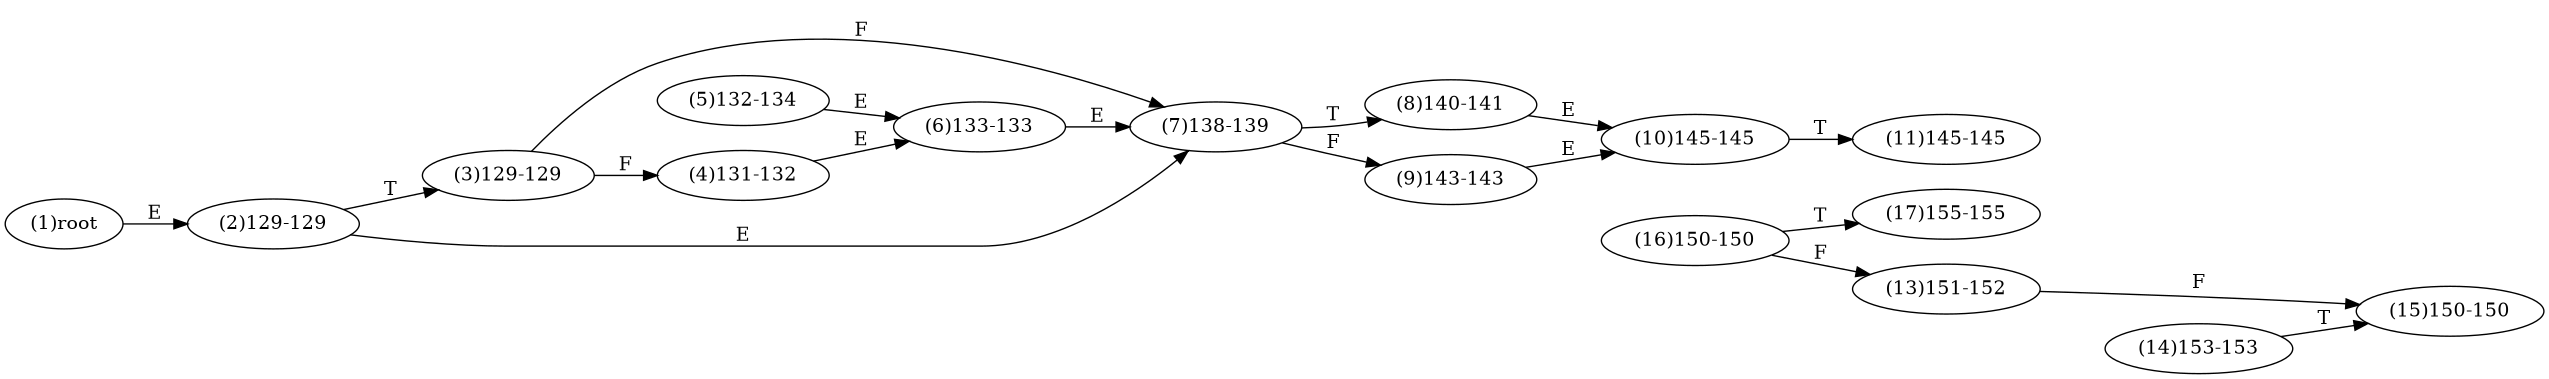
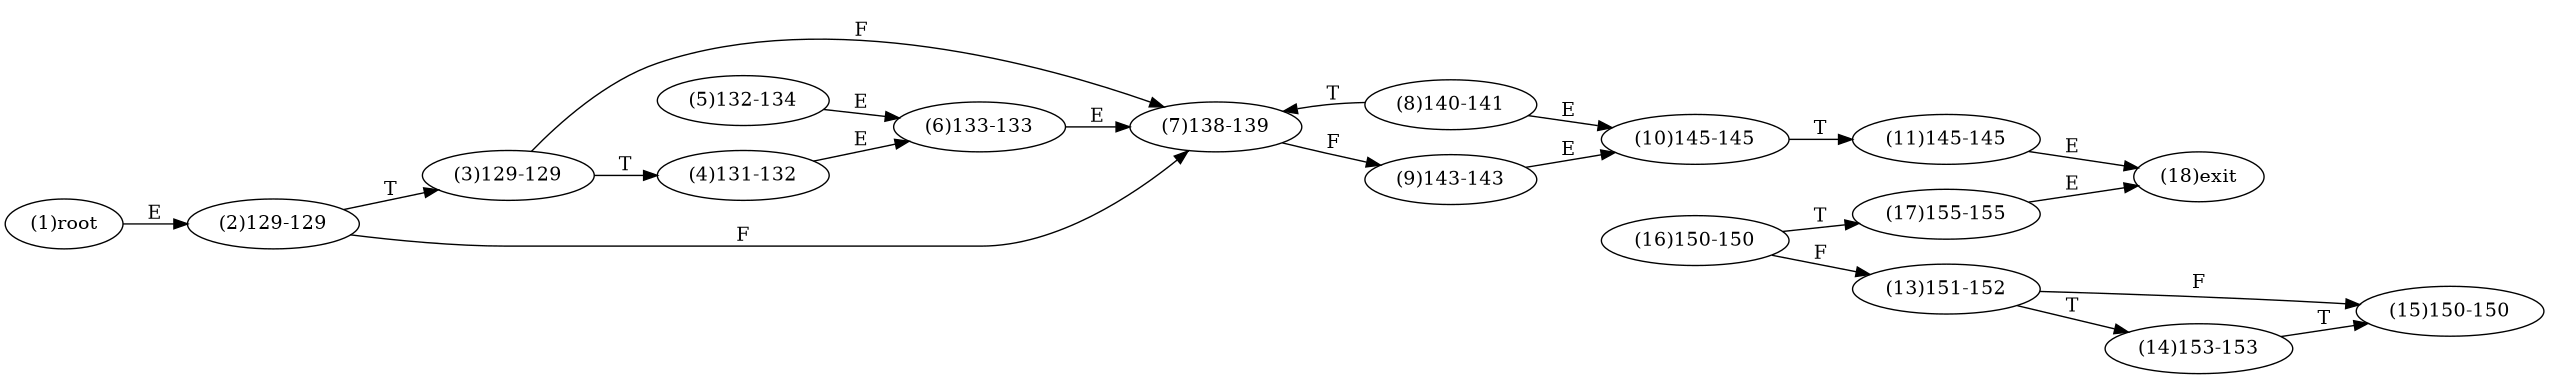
edge "(7)138-139" -> "(8)140-141": reversed
edge "(3)129-129" -> "(4)131-132": label "F" -> "T"
node "(18)exit": added
edge "(2)129-129" -> "(7)138-139": label "E" -> "F"
edge "(13)151-152" -> "(14)153-153": added, label "T"
